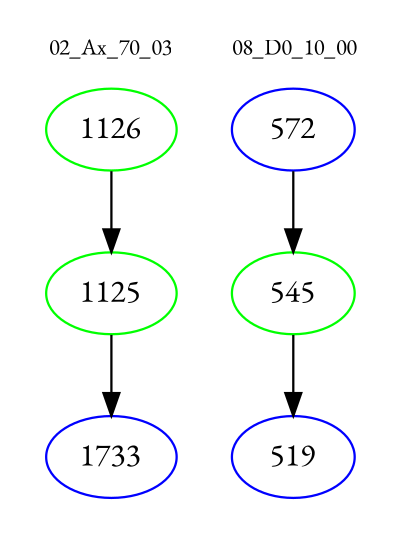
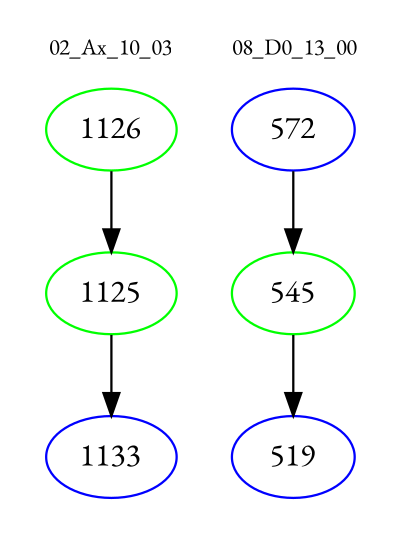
cluster "02_Ax_70_03": label "02_Ax_70_03" -> "02_Ax_10_03"
cluster "08_D0_10_00": label "08_D0_10_00" -> "08_D0_13_00"
node "1733": label "1733" -> "1133"
